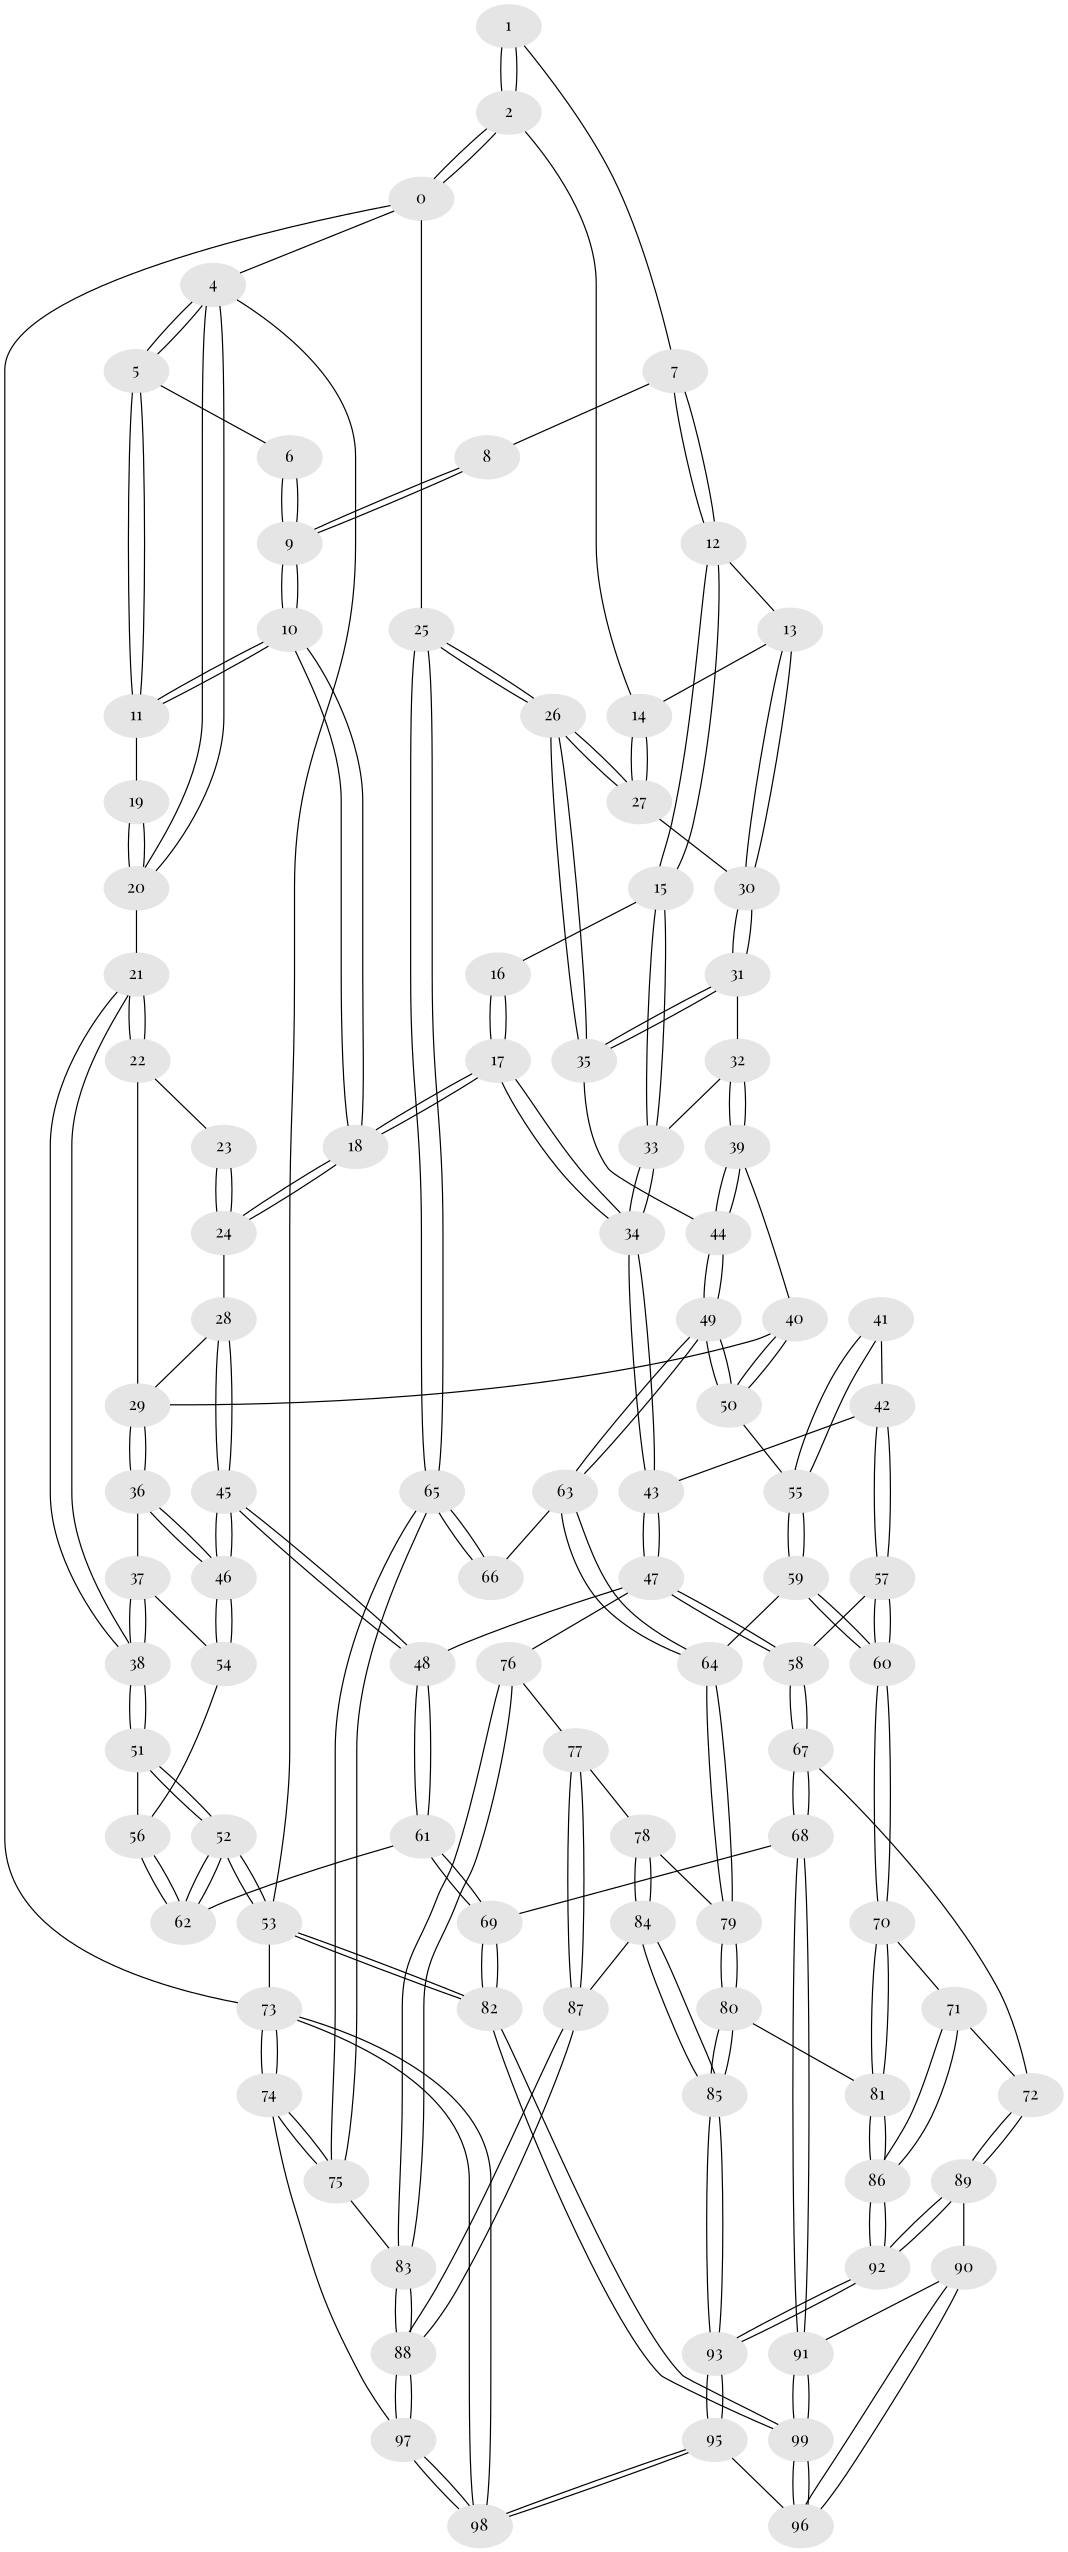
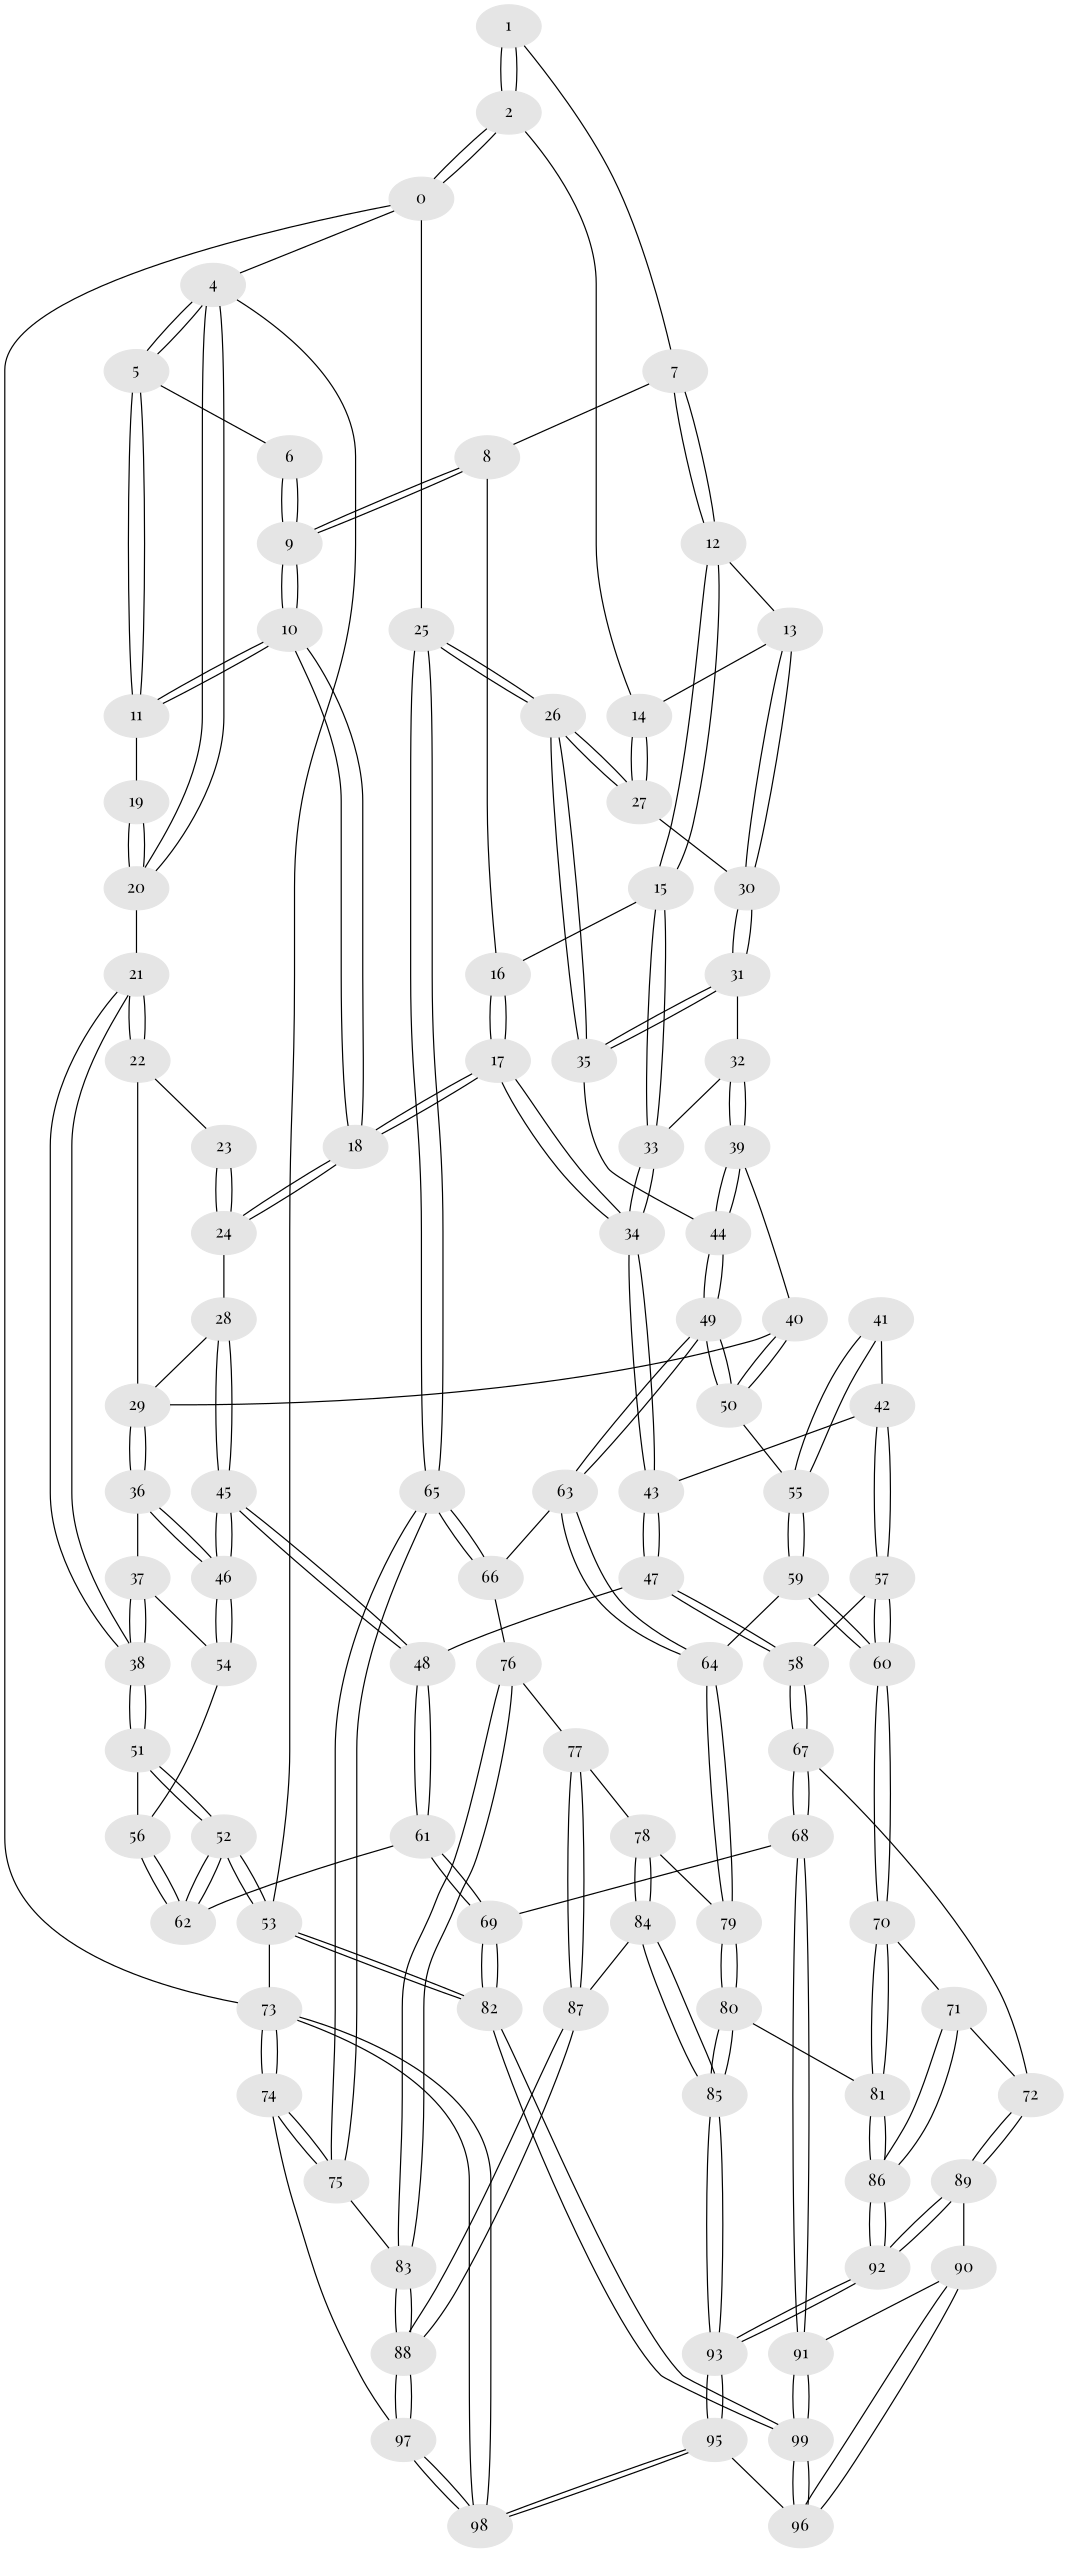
edge "8" -- "16": added
edge "47" -- "76": now "66" -- "76"
